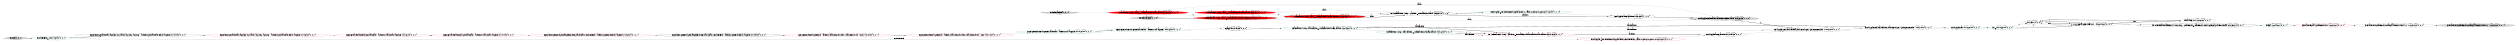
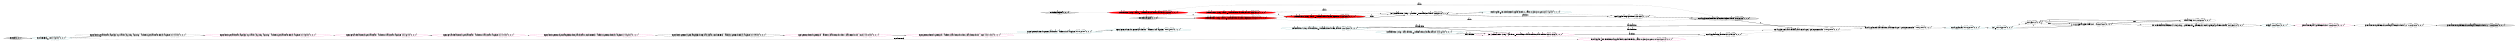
node "replayAll()@@@14@@@['0', '0', '1']": removed
